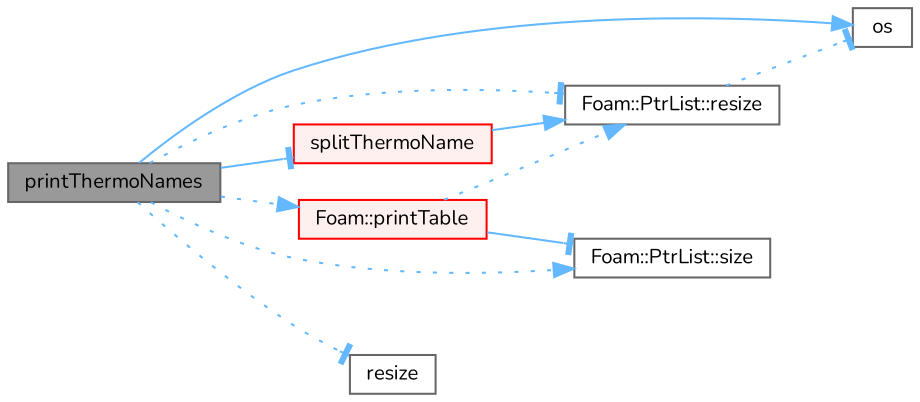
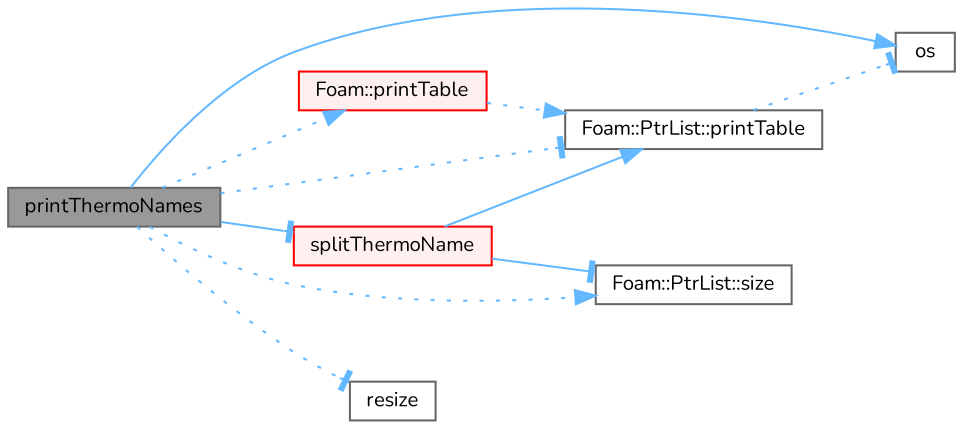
node "Foam::PtrList::resize": label "Foam::PtrList::resize" -> "Foam::PtrList::printTable"
edge "Foam::printTable" -> "Foam::PtrList::size": now "splitThermoName" -> "Foam::PtrList::size"
